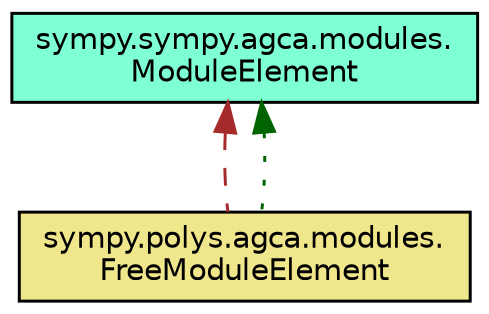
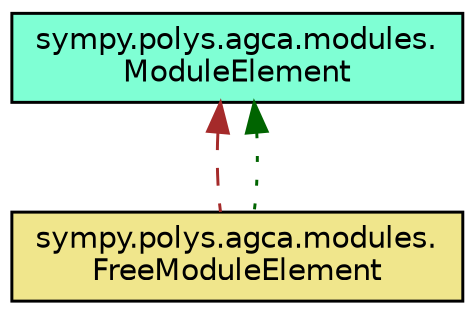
node "sympy.sympy.agca.modules. ModuleElement": label "sympy.sympy.agca.modules. ModuleElement" -> "sympy.polys.agca.modules. ModuleElement"
